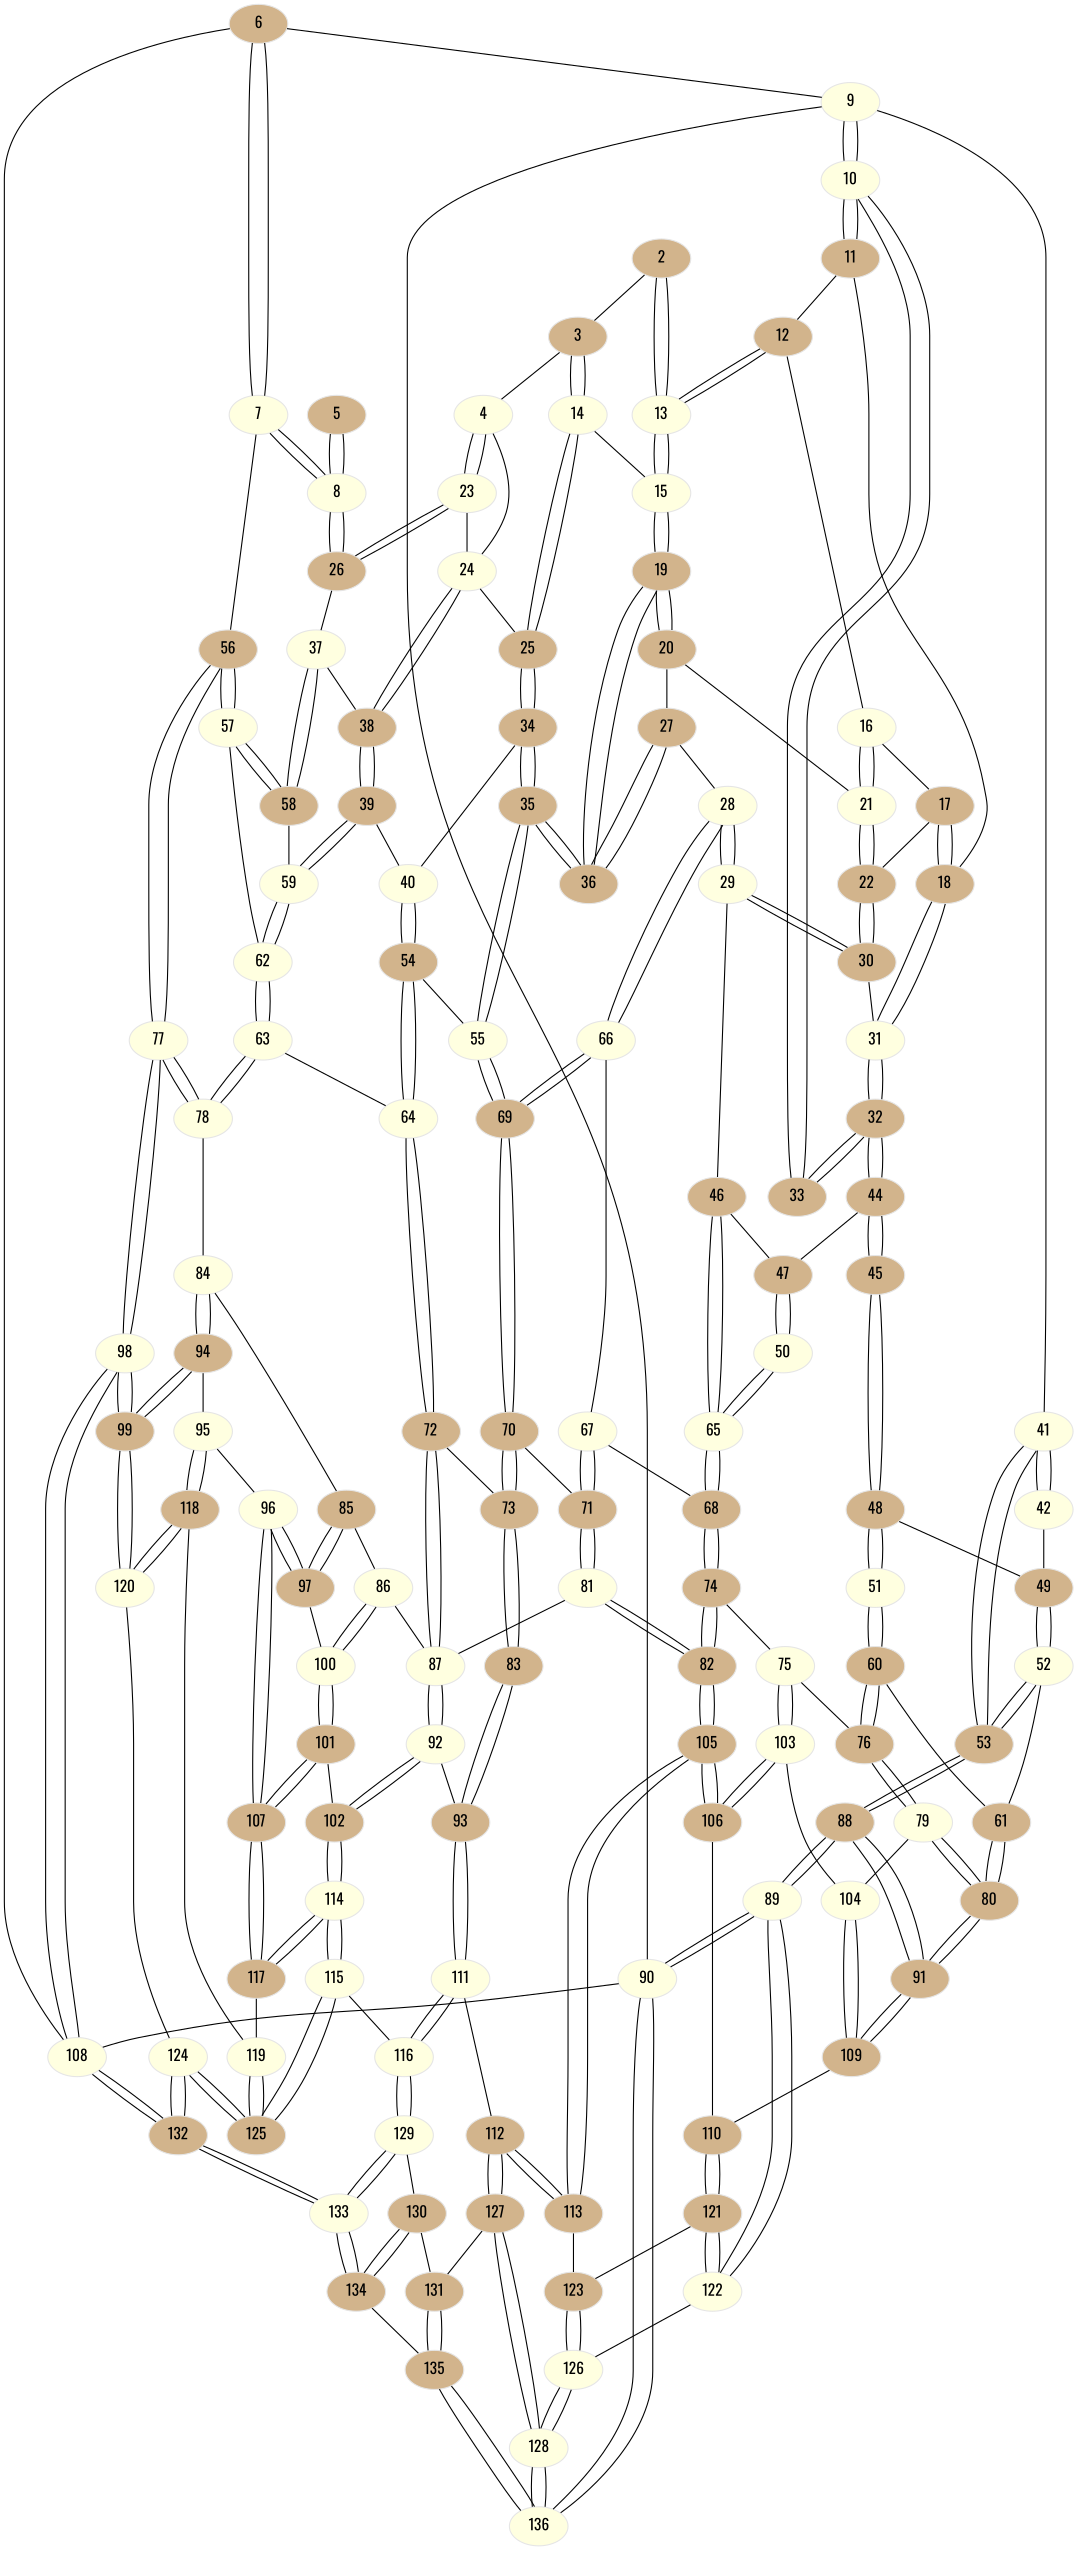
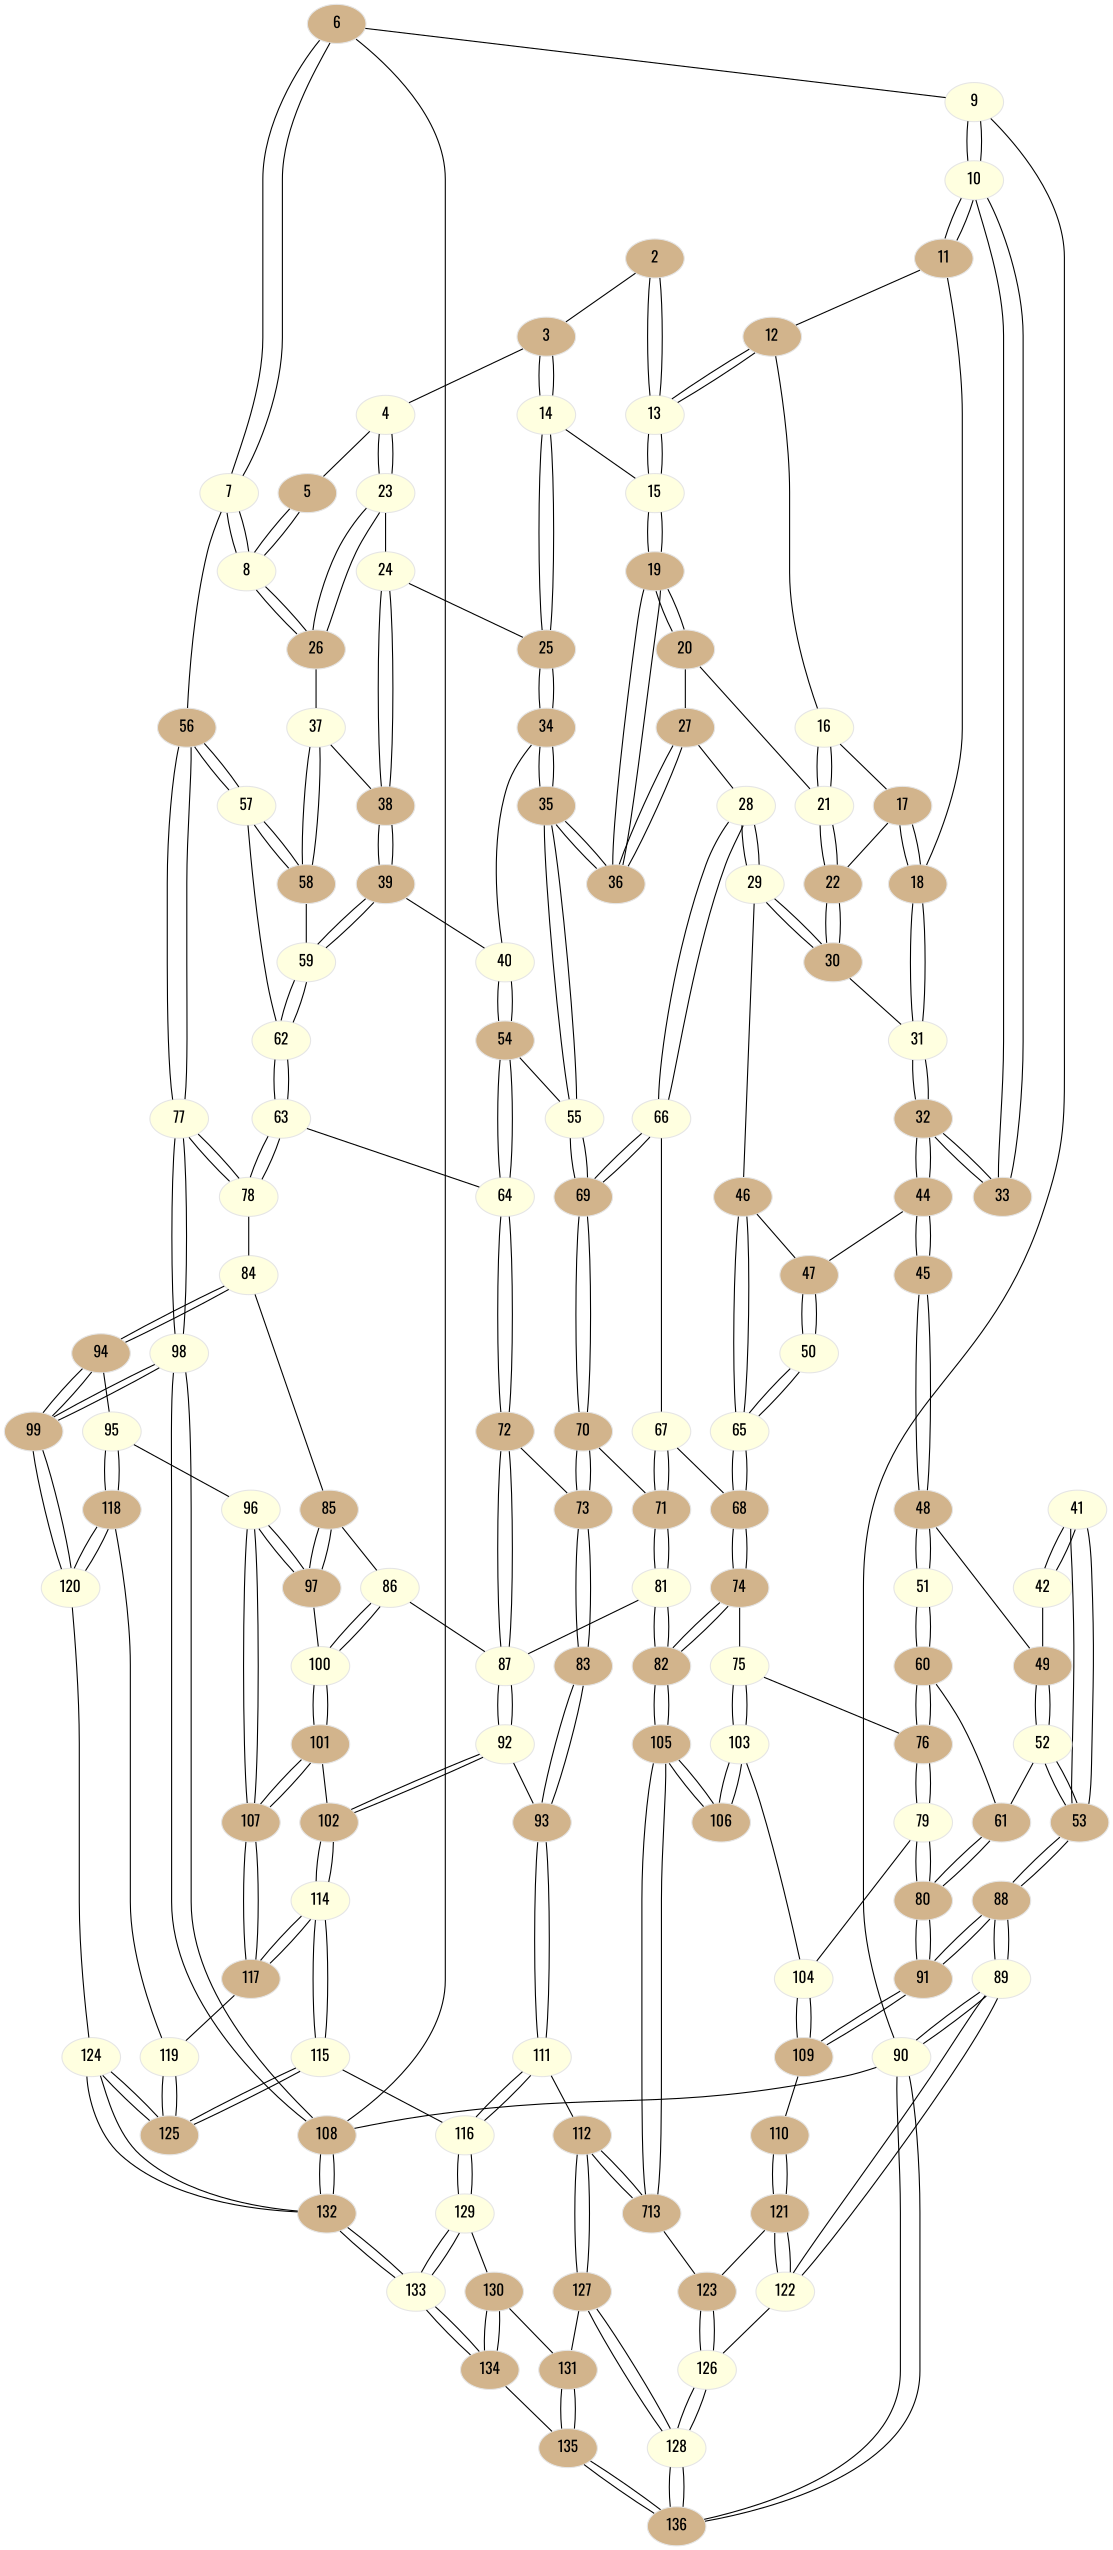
edge "4" -- "24": now "4" -- "5"
edge "9" -- "41": removed
edge "106" -- "110": removed
node "108": fillcolor lightyellow -> tan
node "113": label "113" -> "713"
node "136": fillcolor lightyellow -> tan
